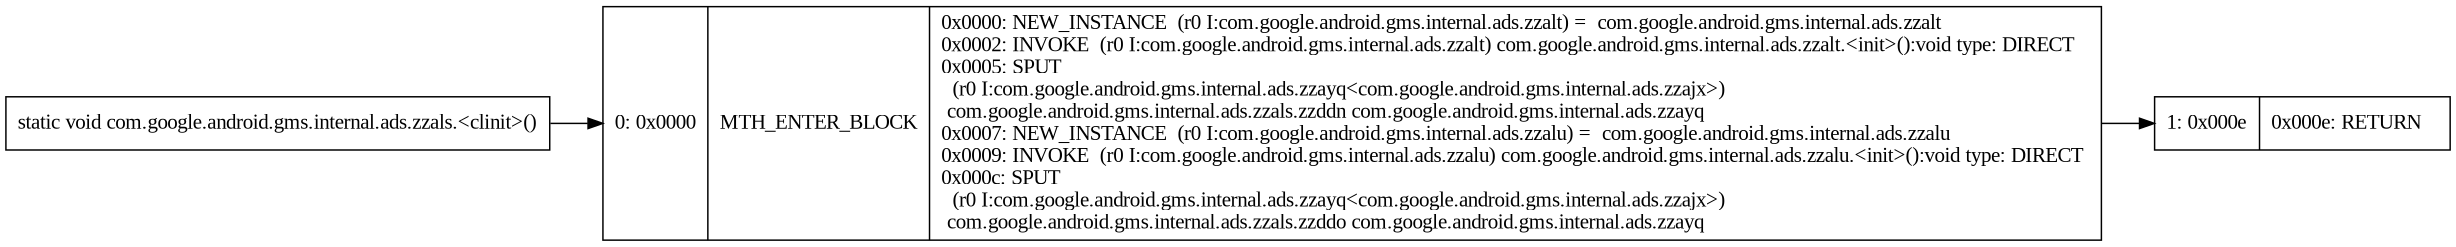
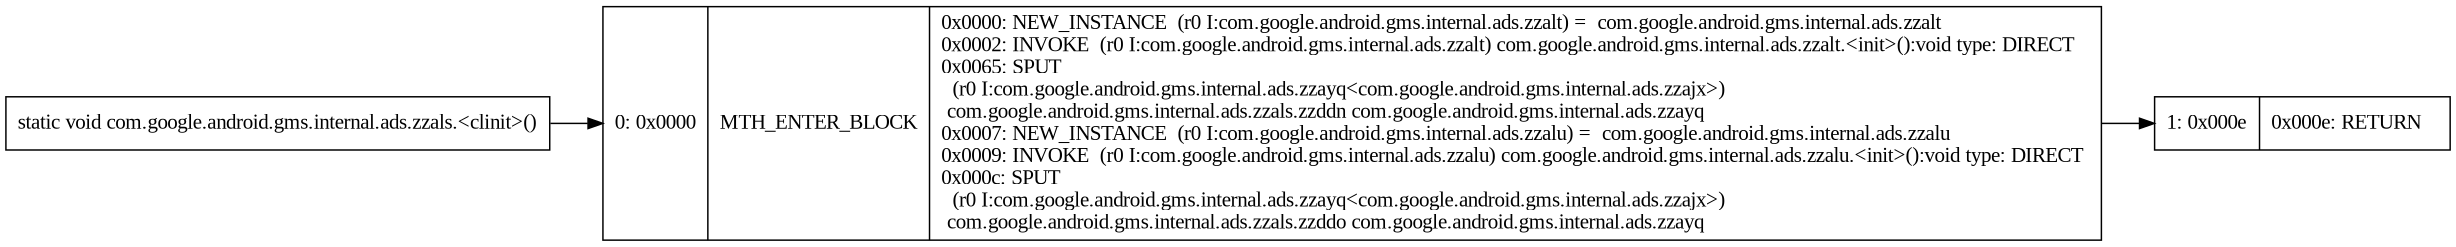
node "0: 0x0000": text "0x0005: SPUT" -> "0x0065: SPUT"
